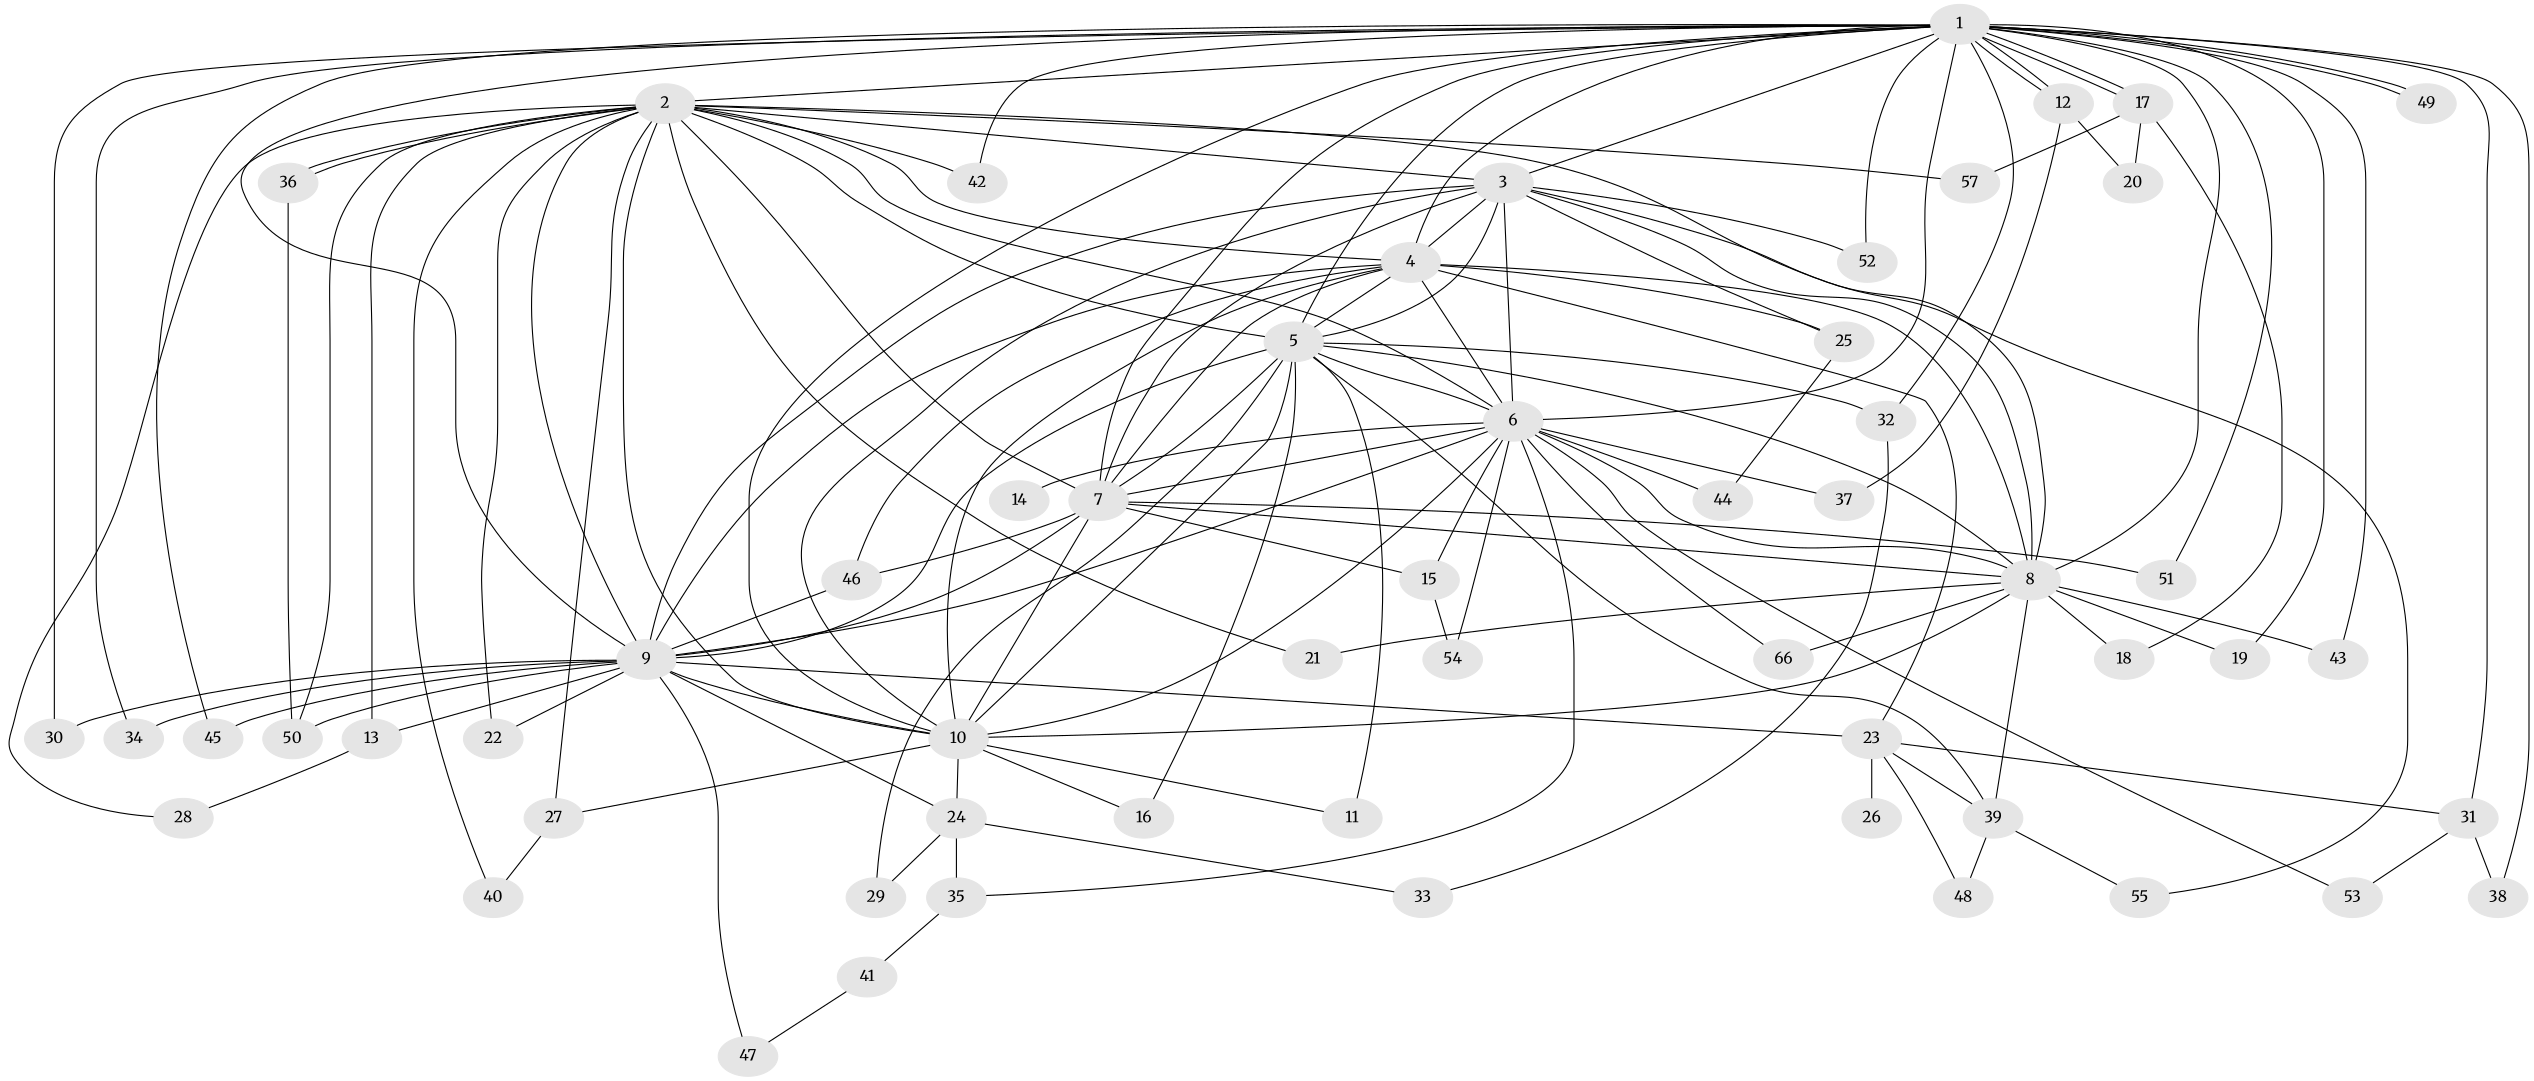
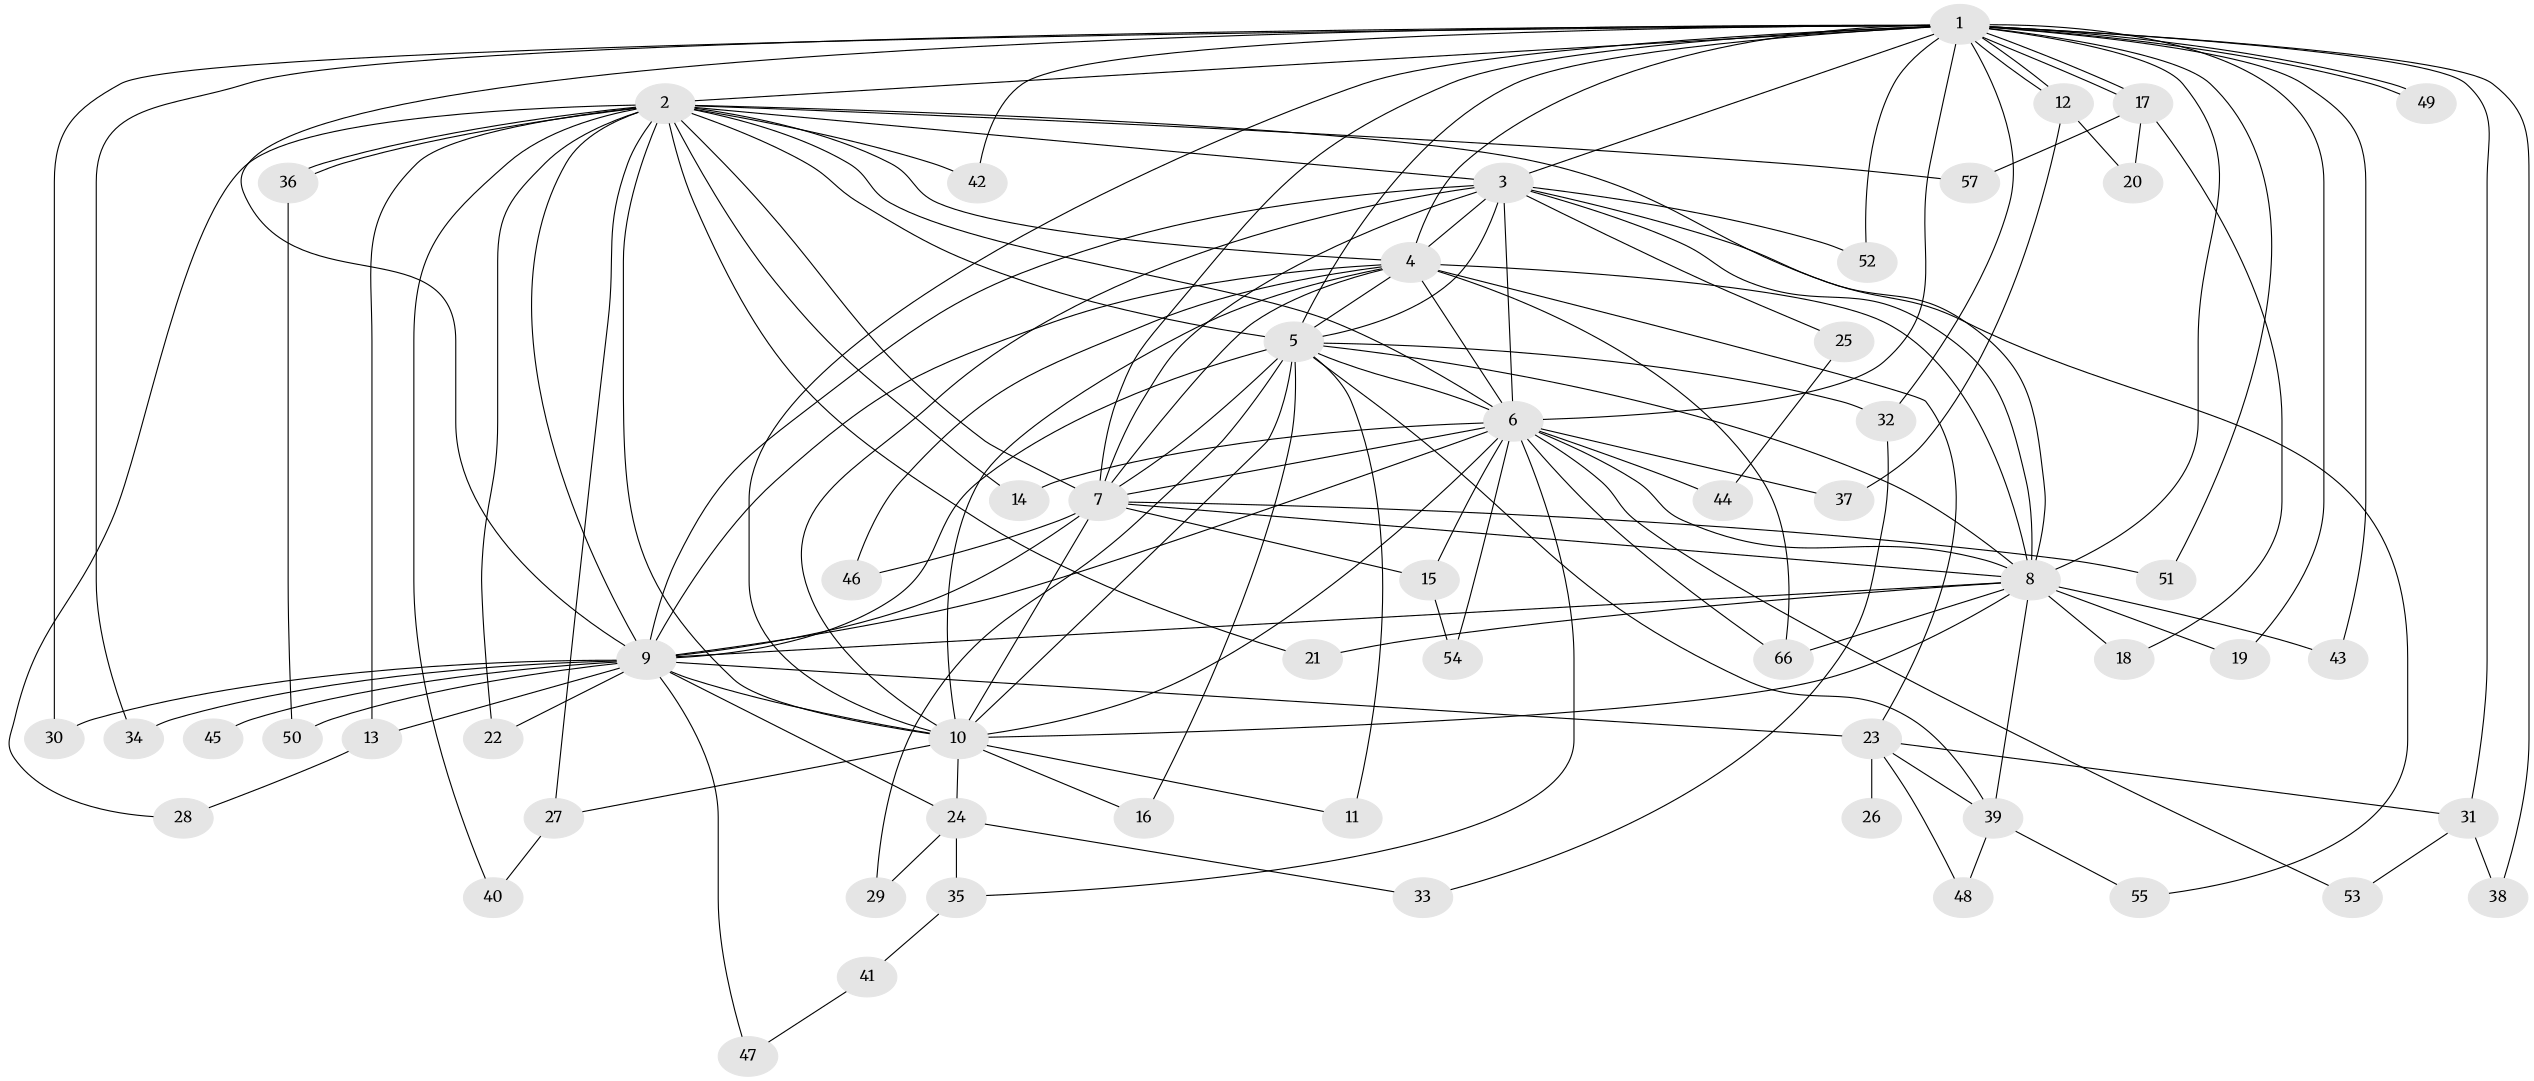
edge "1" -- "45": removed
edge "4" -- "25": now "4" -- "66"
edge "2" -- "50": now "2" -- "14"
edge "46" -- "9": now "8" -- "9"
